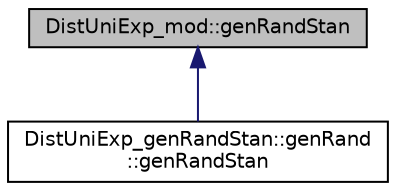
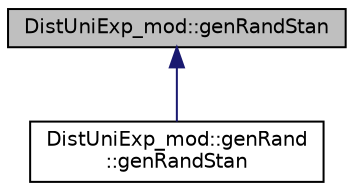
node "DistUniExp_genRandStan::genRand ::genRandStan": label "DistUniExp_genRandStan::genRand ::genRandStan" -> "DistUniExp_mod::genRand ::genRandStan"
